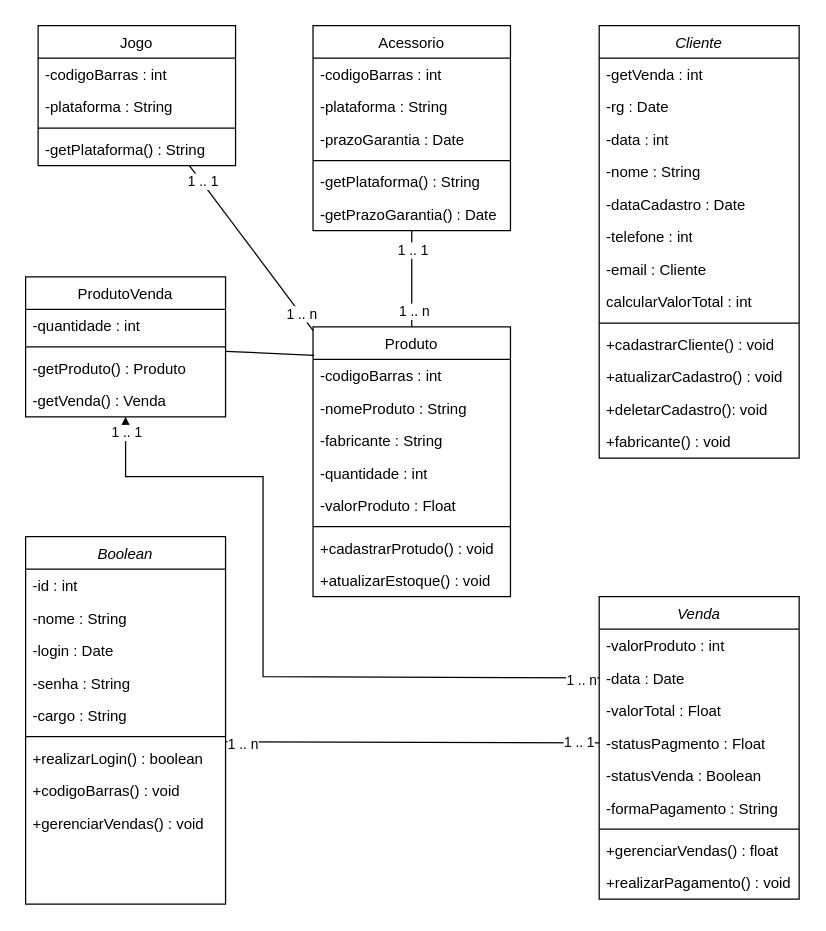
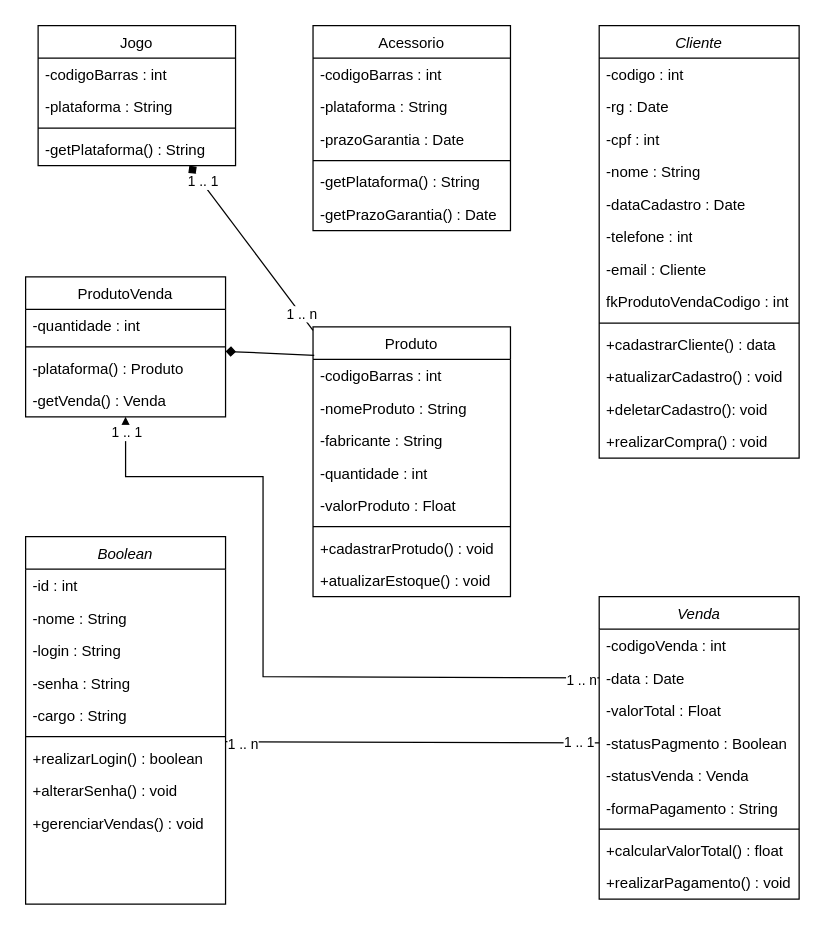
node "-getVenda : int": label "-getVenda : int" -> "-codigo : int"
node "-data : int": label "-data : int" -> "-cpf : int"
edge "Jogo" -- "Produto": arrowhead none -> diamond
edge "Acessorio" -- "Produto": removed, labels "1 .. 1", "1 .. n"
node "calcularValorTotal : int": label "calcularValorTotal : int" -> "fkProdutoVendaCodigo : int"
edge "ProdutoVenda" -- "Produto": arrowhead none -> diamond
node "+cadastrarCliente() : void": label "+cadastrarCliente() : void" -> "+cadastrarCliente() : data"
node "-getProduto() : Produto": label "-getProduto() : Produto" -> "-plataforma() : Produto"
node "+fabricante() : void": label "+fabricante() : void" -> "+realizarCompra() : void"
node "-valorProduto : int": label "-valorProduto : int" -> "-codigoVenda : int"
node "-login : Date": label "-login : Date" -> "-login : String"
node "-statusPagmento : Float": label "-statusPagmento : Float" -> "-statusPagmento : Boolean"
node "-statusVenda : Boolean": label "-statusVenda : Boolean" -> "-statusVenda : Venda"
node "+codigoBarras() : void": label "+codigoBarras() : void" -> "+alterarSenha() : void"
node "+gerenciarVendas() : float": label "+gerenciarVendas() : float" -> "+calcularValorTotal() : float"
